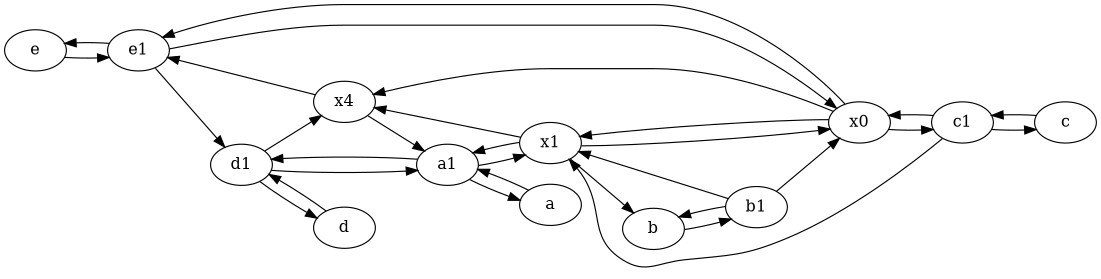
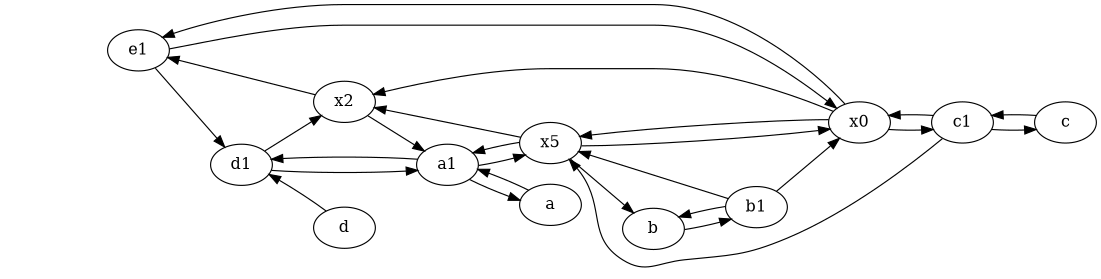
node "e": removed
node "x4": label "x4" -> "x2"
node "x1": label "x1" -> "x5"
edge "d1" -> "d": removed
